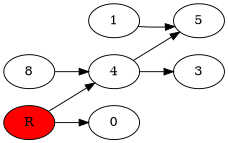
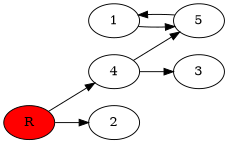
edge "5" -> "1": added
node "8": removed
node "0": label "0" -> "2"
